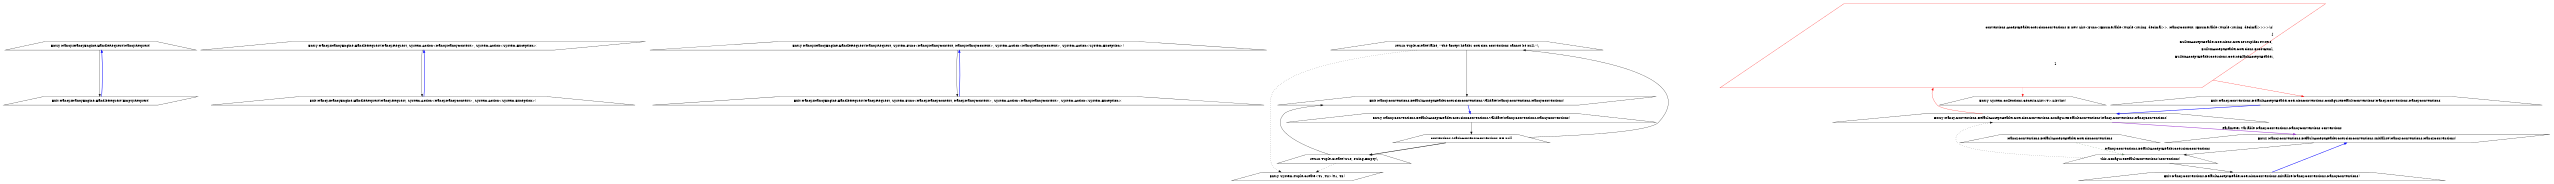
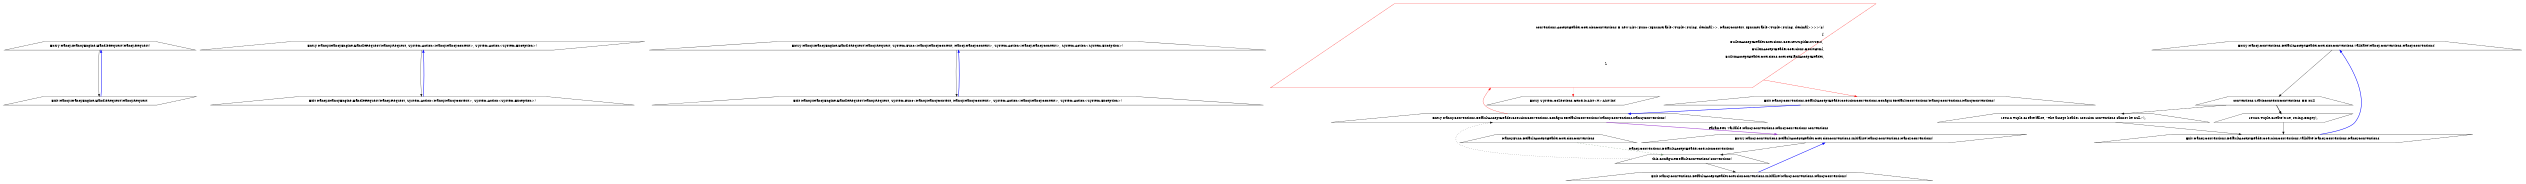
node "Exit Nancy.INancyEngine.HandleRequest(Empty.Request)": label "Exit Nancy.INancyEngine.HandleRequest(Empty.Request)" -> "Exit Nancy.INancyEngine.HandleRequest(Nancy.Request)"
node "Entry System.Collections.Generic.List<T>.List(int)": shape trapezium -> parallelogram
node "Nancy.Conventions.DefaultAcceptHeaderCoercionConventions": label "Nancy.Conventions.DefaultAcceptHeaderCoercionConventions" -> "Nancy.Func.DefaultAcceptHeaderCoercionConventions"
node "return Tuple.Create(true, string.Empty);": shape trapezium -> parallelogram
node "Entry System.Tuple.Create<T1, T2>(T1, T2)": removed
